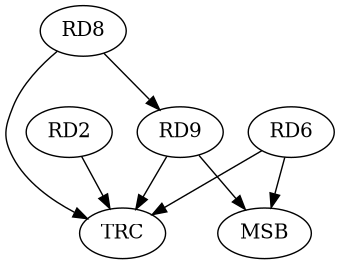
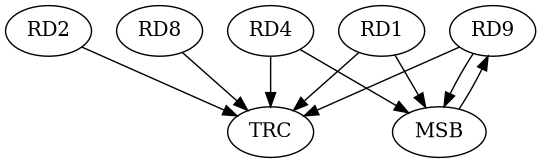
node "RD4": added
edge "RD8" -> "RD9": now "MSB" -> "RD9"
node "RD6": label "RD6" -> "RD1"
